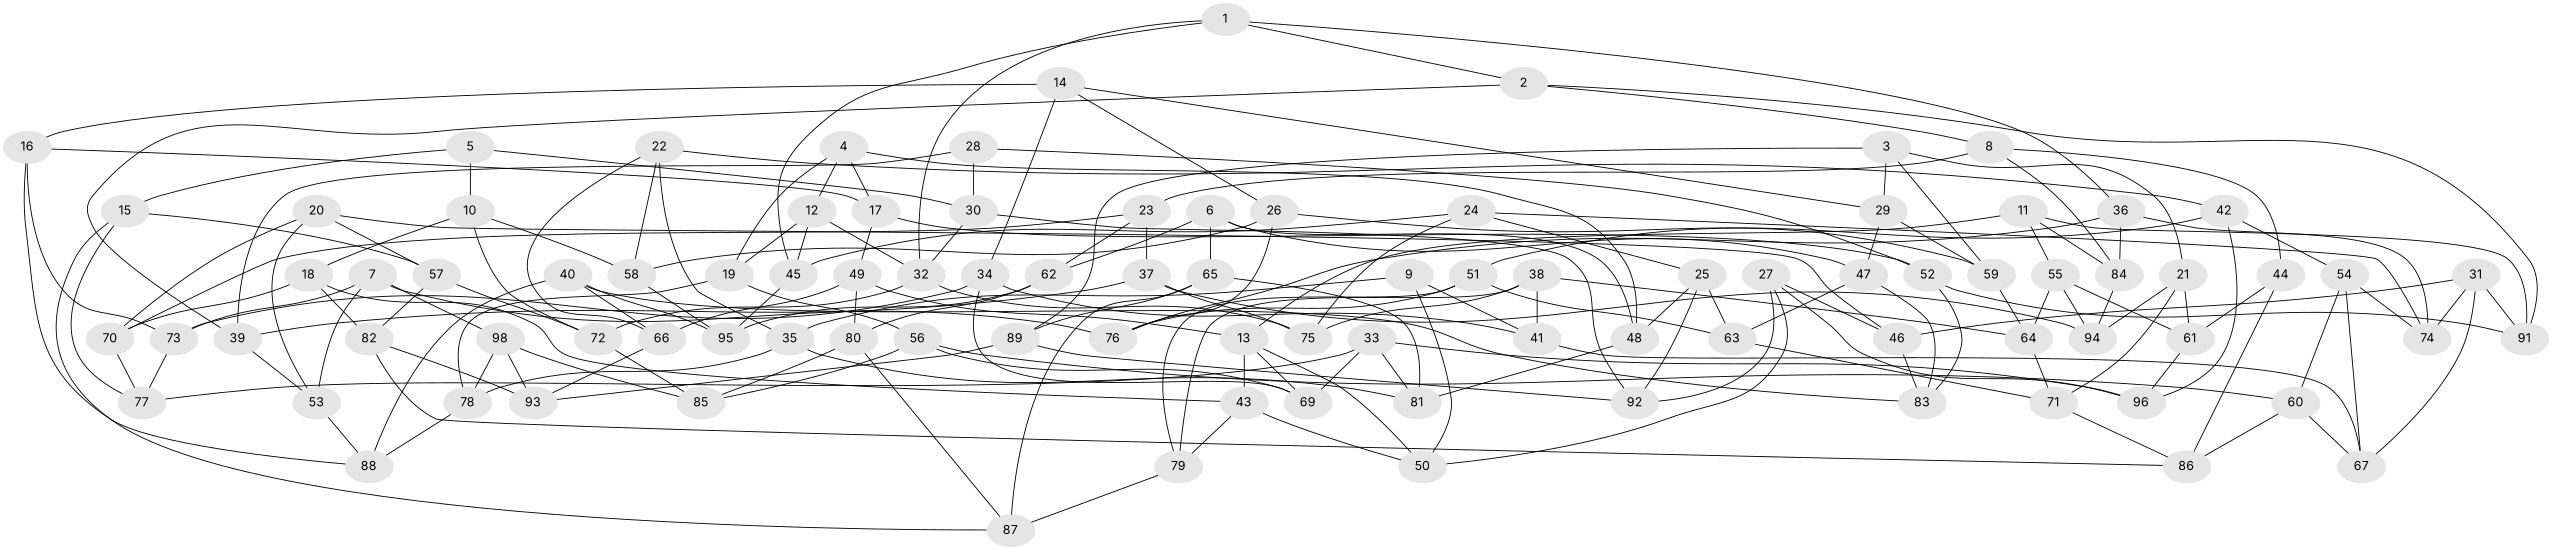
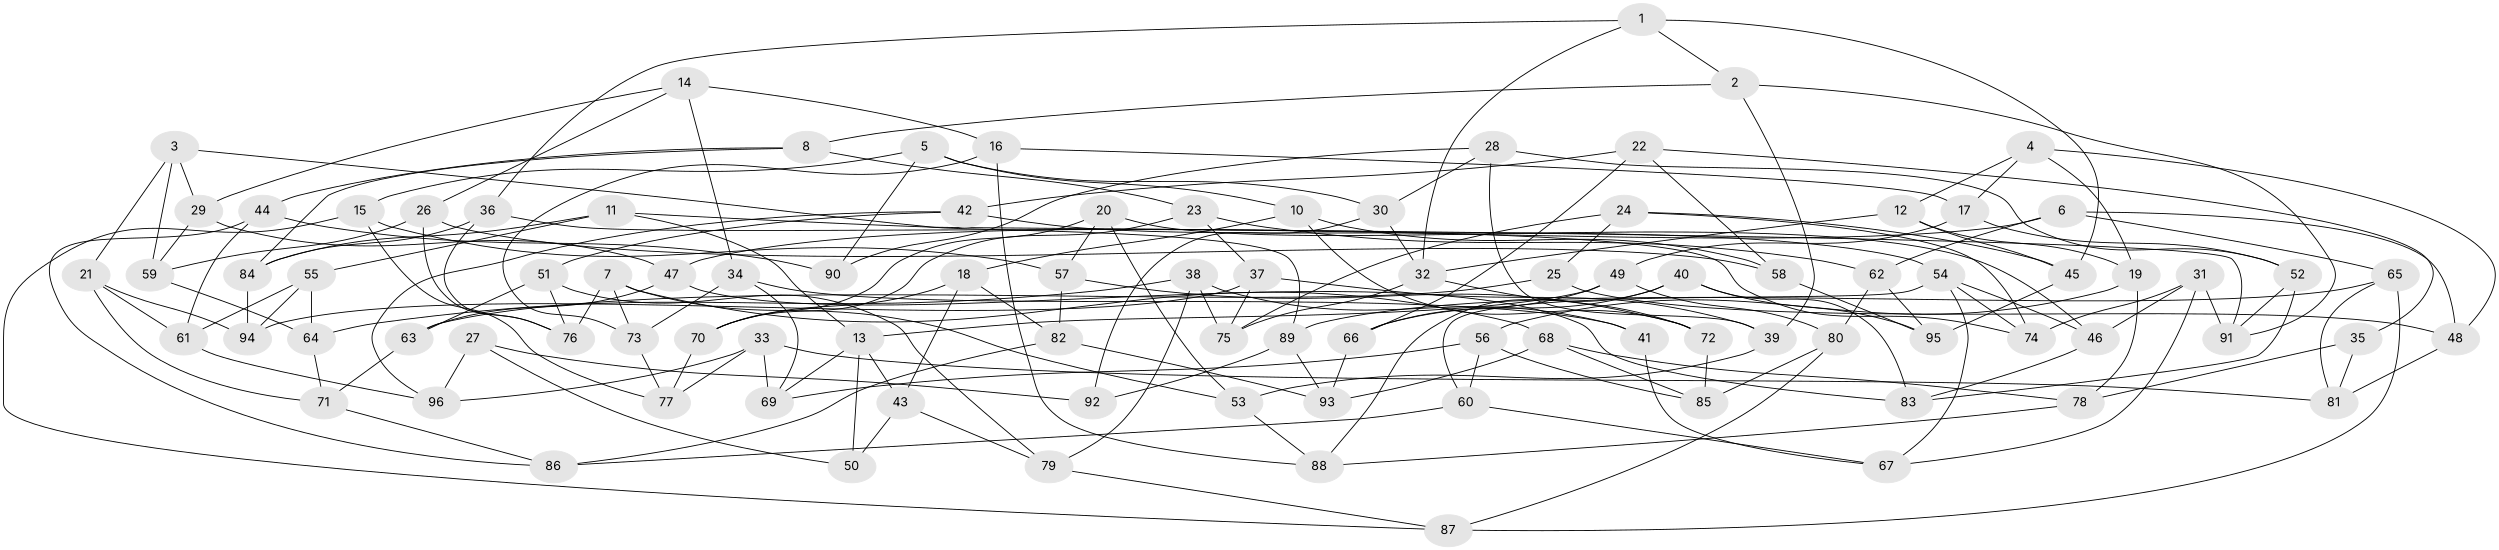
node "90": added
node "9": removed
edge "27" -- "46": now "54" -- "46"
node "98": label "98" -> "68"
edge "25" -- "92": removed
